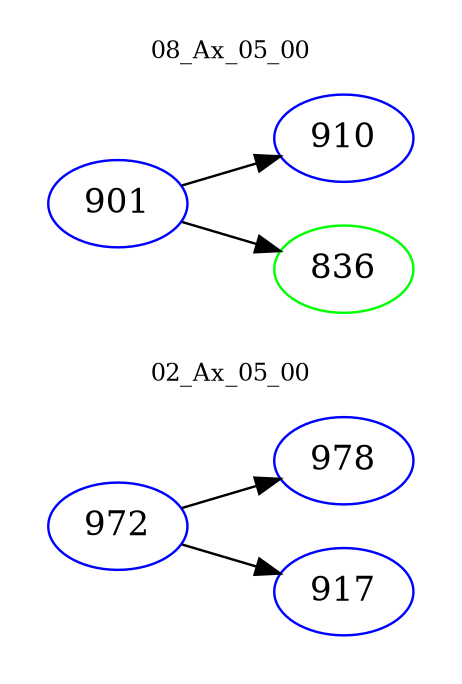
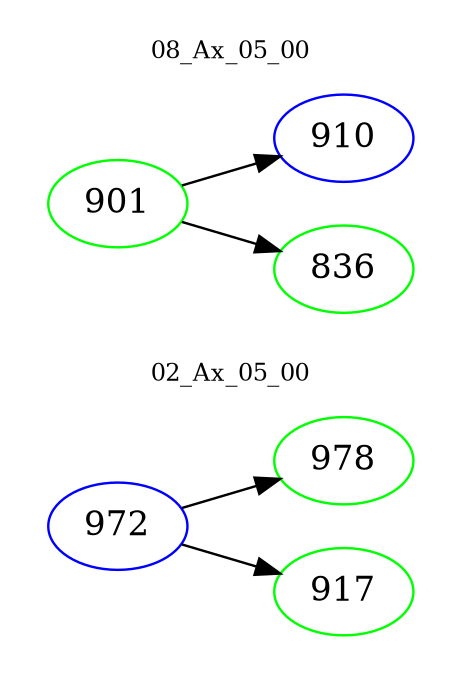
node "901": color blue -> green
node "978": color blue -> green
node "917": color blue -> green
